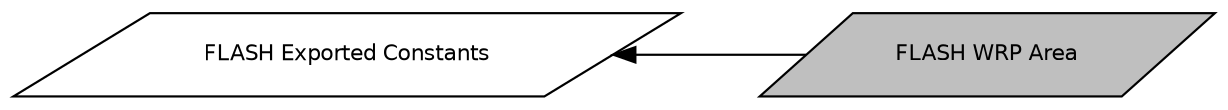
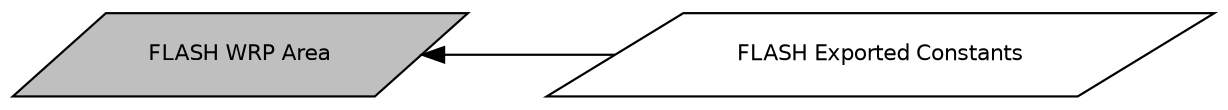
edge "FLASH WRP Area" -> "FLASH Exported Constants": reversed
